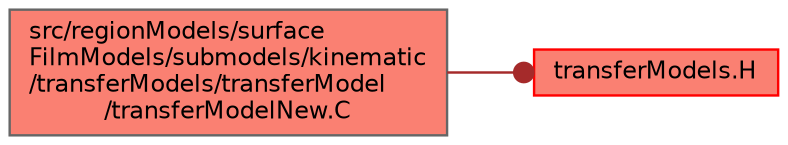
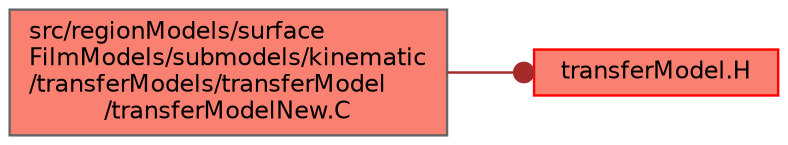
node "transferModels.H": label "transferModels.H" -> "transferModel.H"
